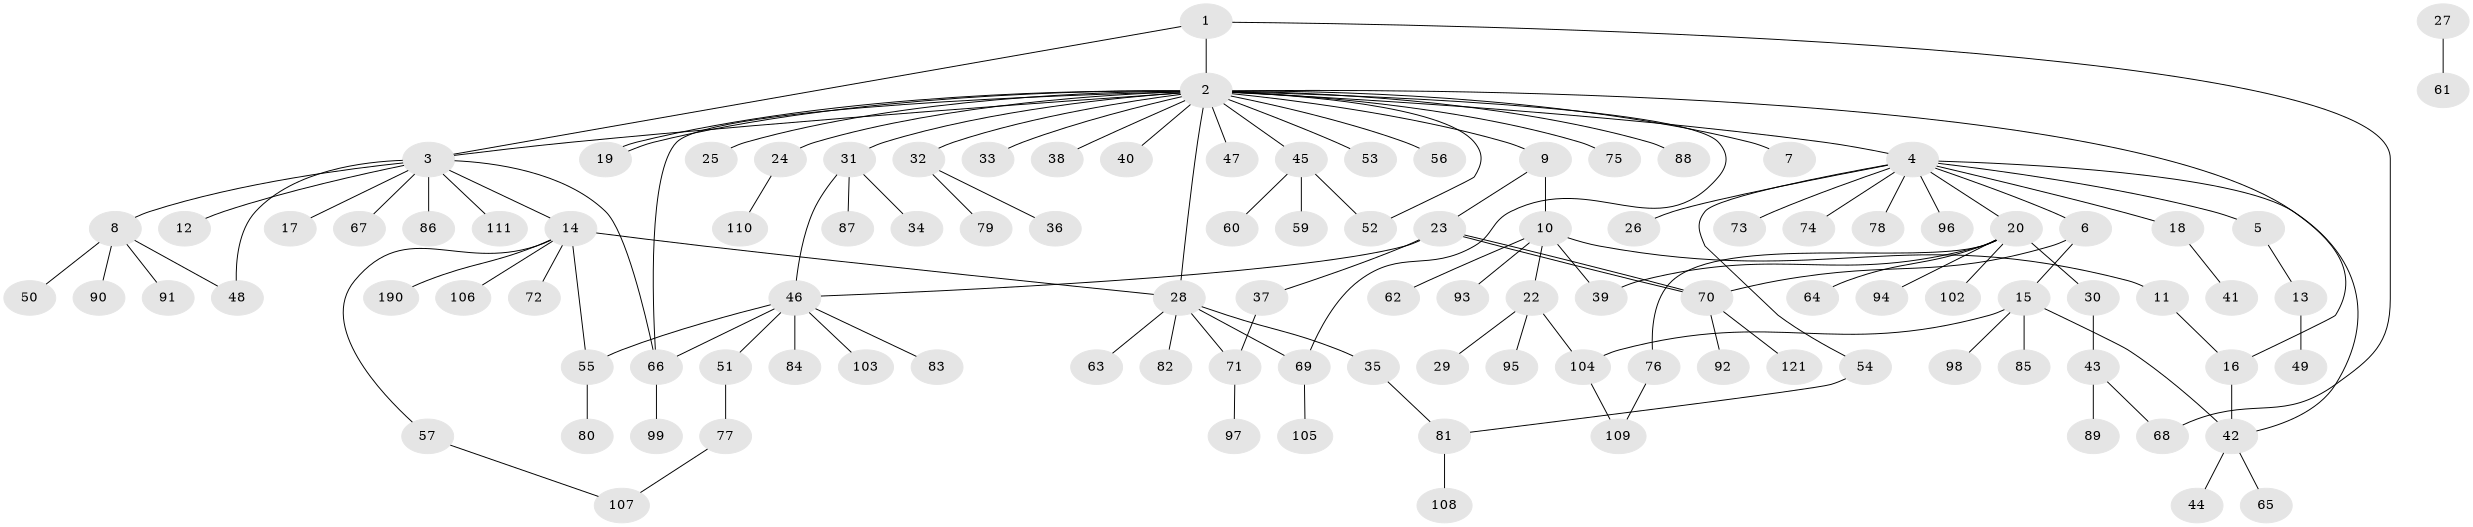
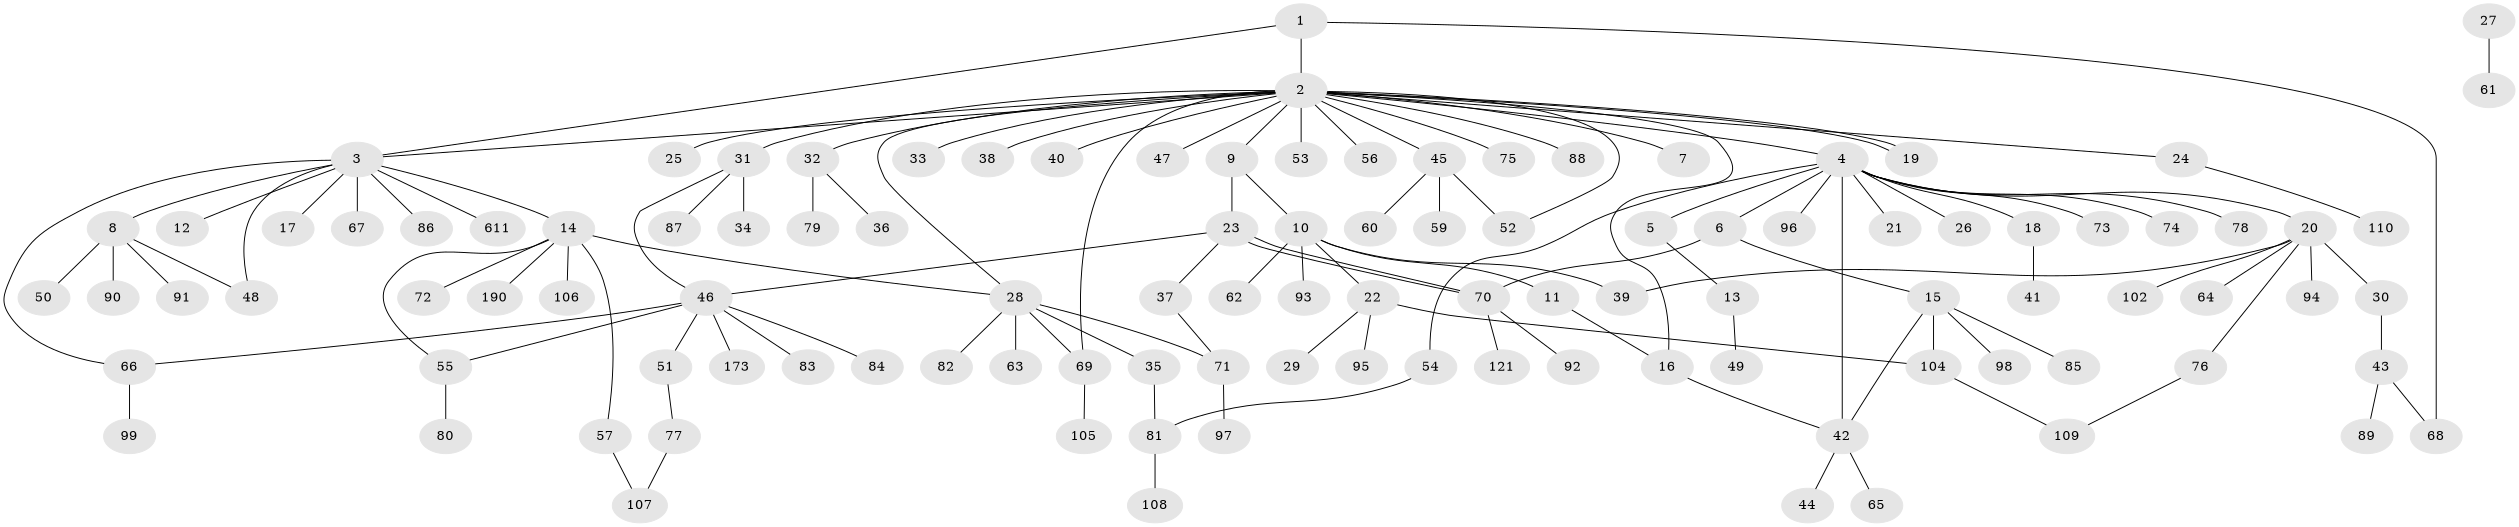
edge "2" -- "66": removed
node "111": label "111" -> "611"
node "21": added
node "103": label "103" -> "173"
